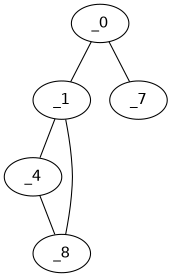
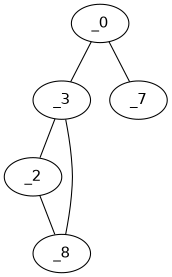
node "_1": label "_1" -> "_3"
node "_4": label "_4" -> "_2"
